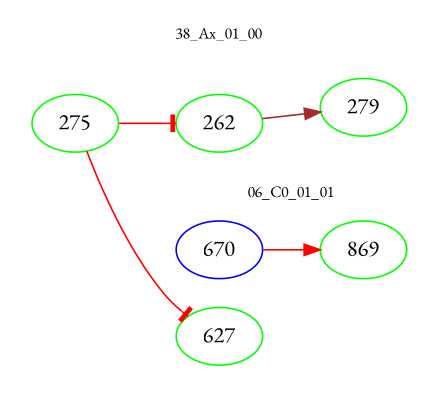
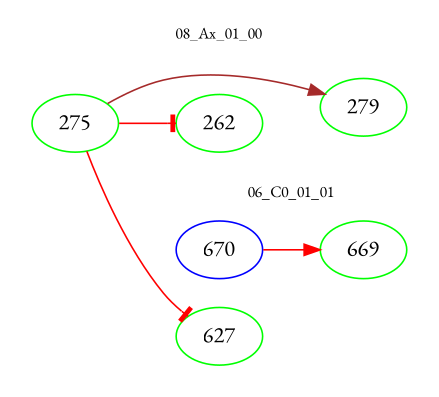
cluster "38_Ax_01_00": label "38_Ax_01_00" -> "08_Ax_01_00"
edge "262" -> "279": now "275" -> "279"
node "869": label "869" -> "669"
